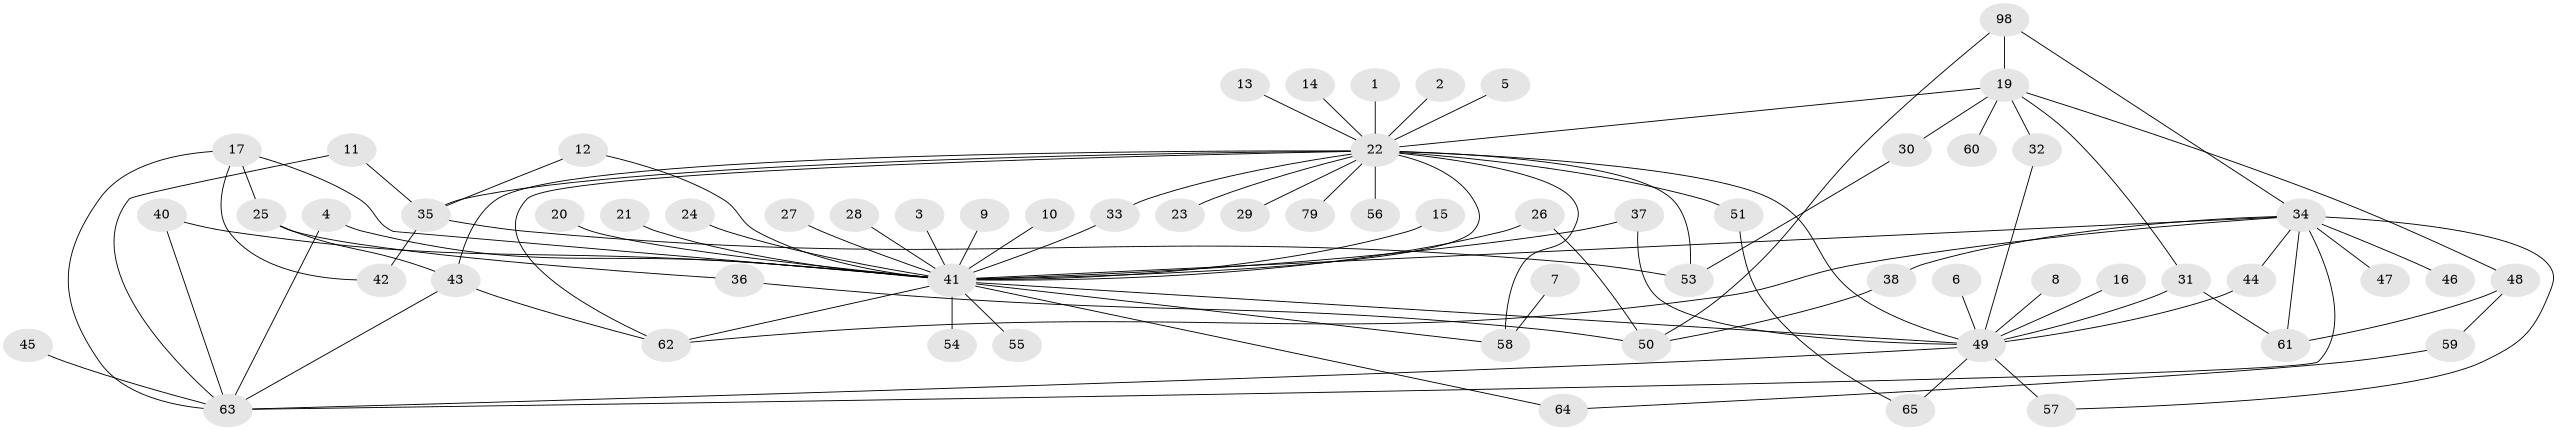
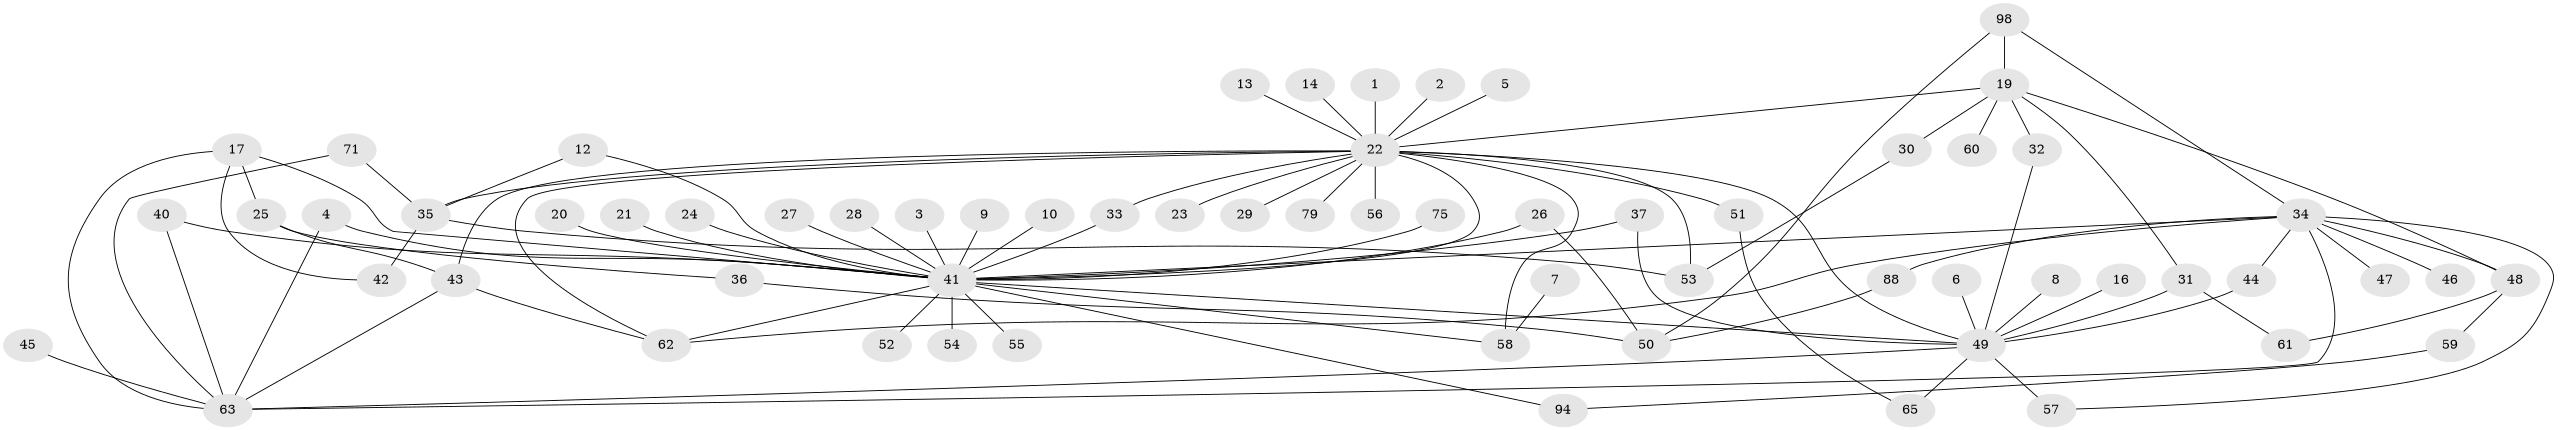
node "11": label "11" -> "71"
node "15": label "15" -> "75"
node "38": label "38" -> "88"
edge "34" -- "61": now "34" -- "48"
node "52": added
node "64": label "64" -> "94"
